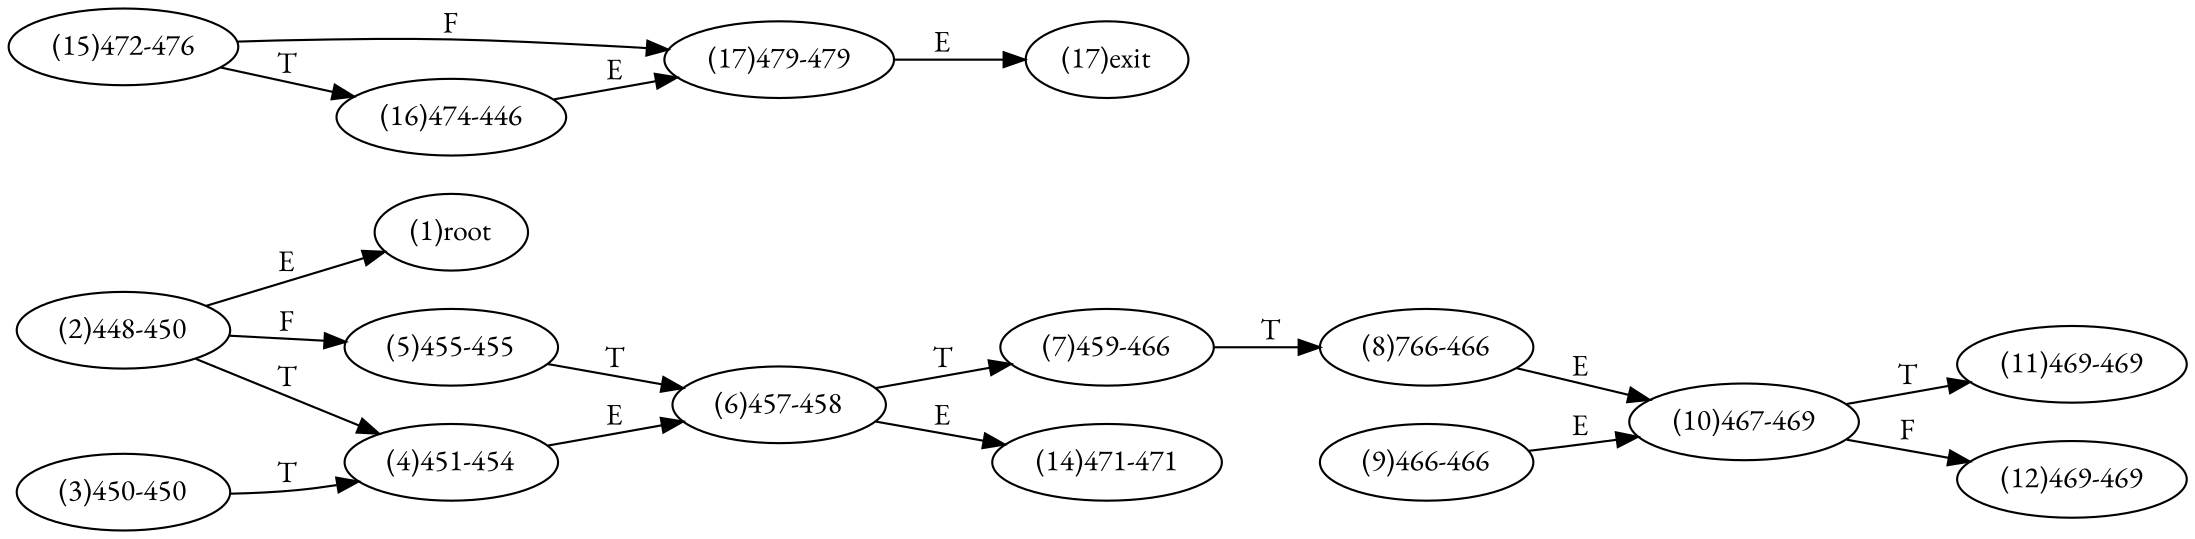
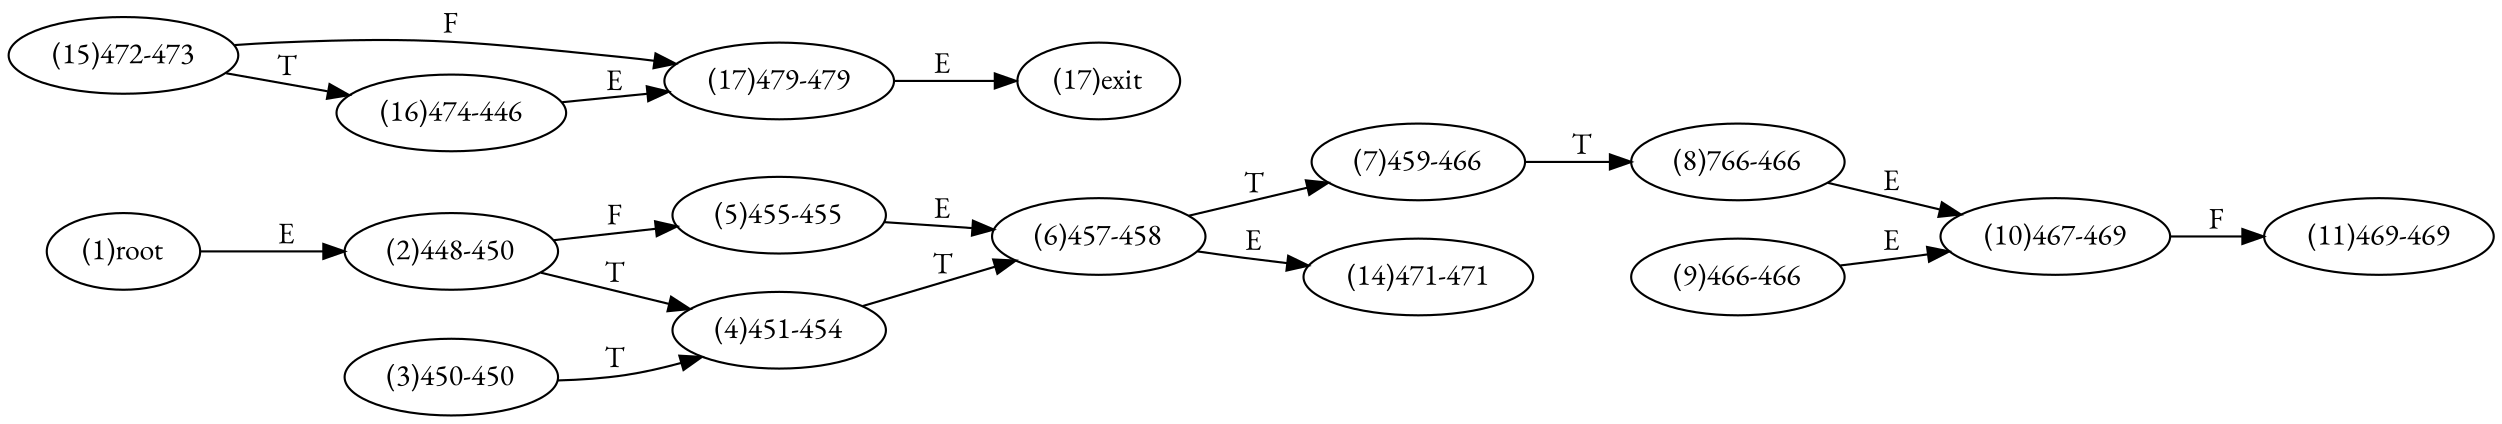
node "(15)472-476": label "(15)472-476" -> "(15)472-473"
edge "(2)448-450" -> "(1)root": reversed
edge "(5)455-455" -> "(6)457-458": label "T" -> "E"
edge "(10)467-469" -> "(11)469-469": label "T" -> "F"
edge "(4)451-454" -> "(6)457-458": label "E" -> "T"
node "(12)469-469": removed
